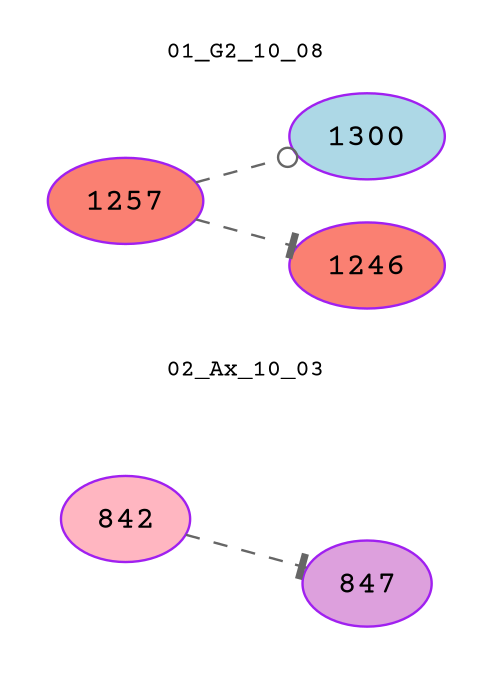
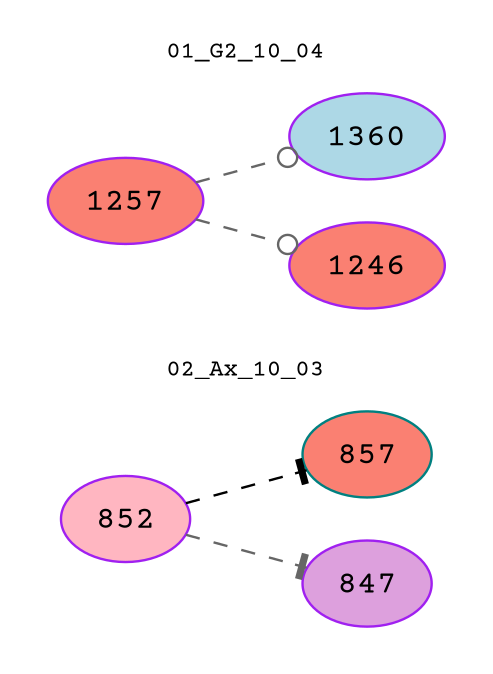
cluster "01_G2_10_08": label "01_G2_10_08" -> "01_G2_10_04"
node "1300": label "1300" -> "1360"
edge "1257" -> "1246": arrowhead tee -> odot
node "857": added
node "842": label "842" -> "852"
